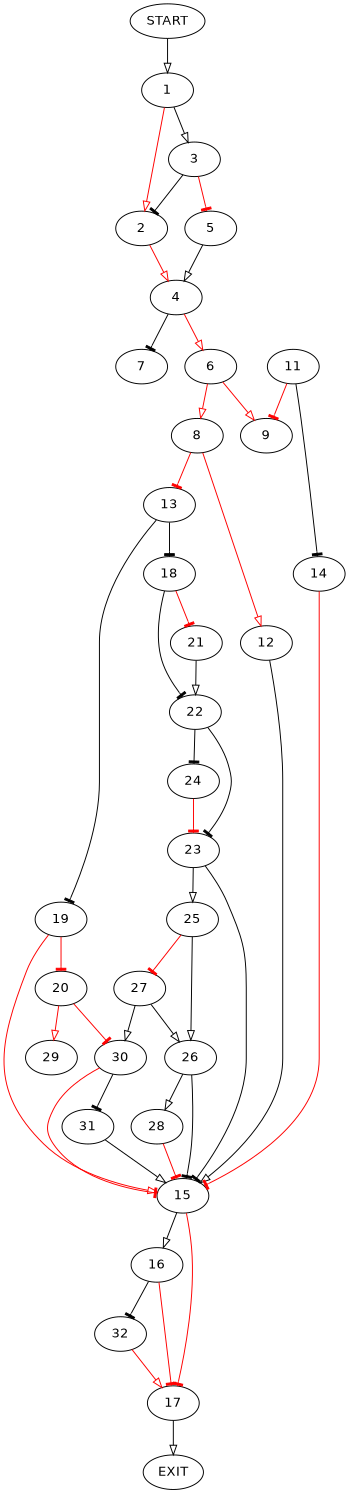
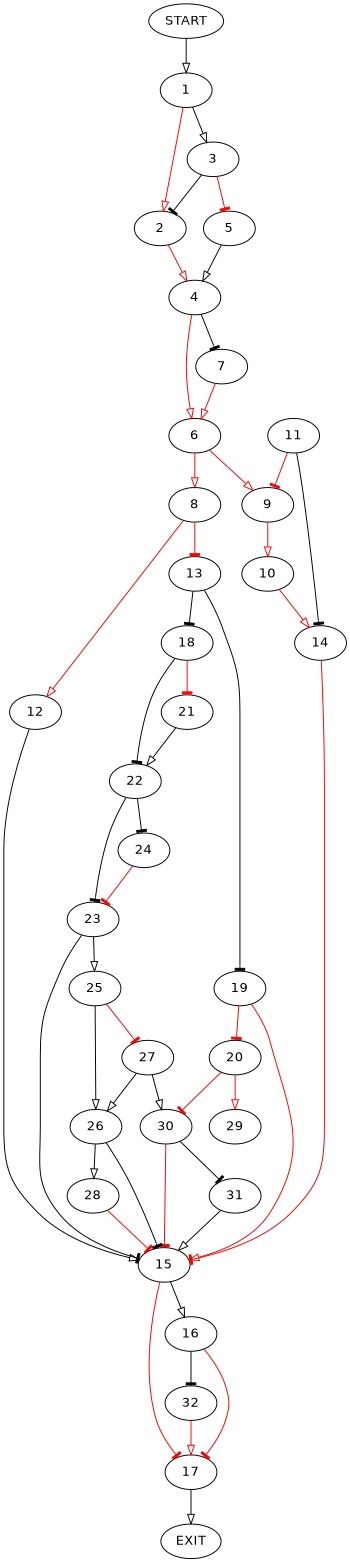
edge "7" -> "6": added
node "10": added
